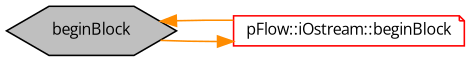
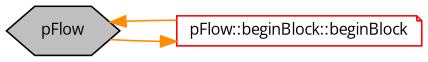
node "beginBlock": label "beginBlock" -> "pFlow"
node "pFlow::iOstream::beginBlock": label "pFlow::iOstream::beginBlock" -> "pFlow::beginBlock::beginBlock"
